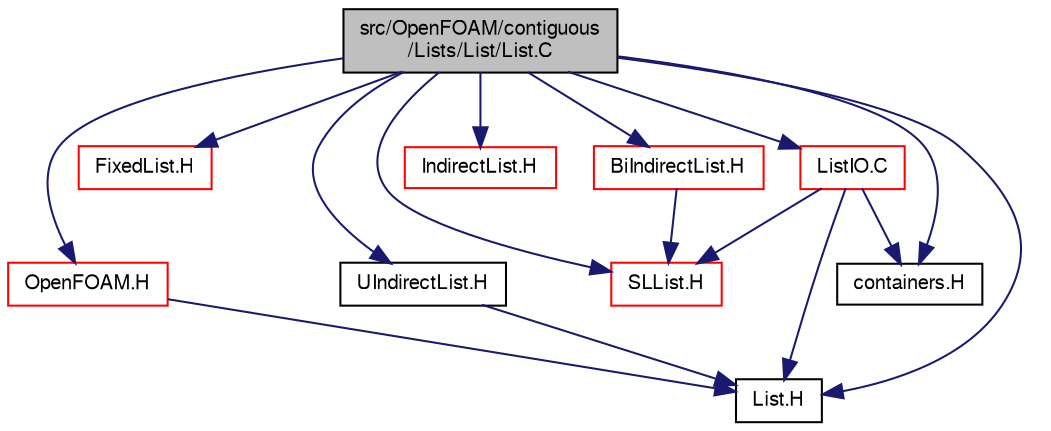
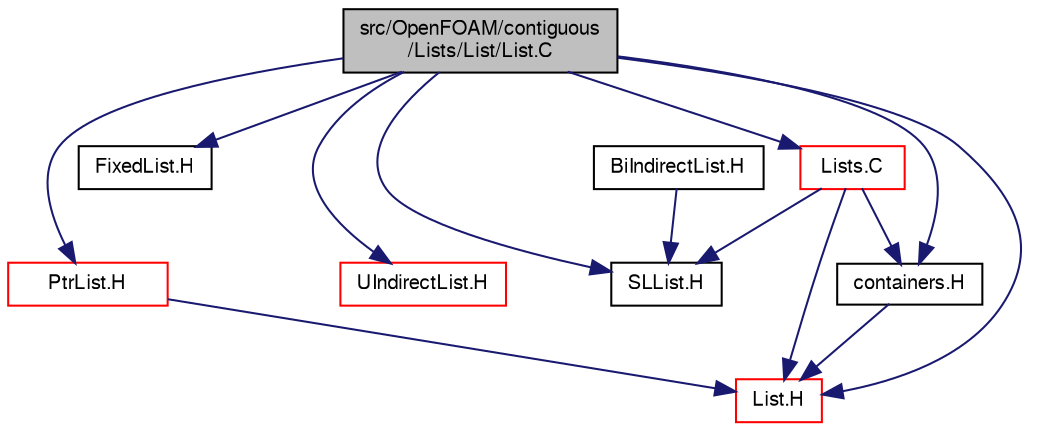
edge "src/OpenFOAM/contiguous /Lists/List/List.C" -> "BiIndirectList.H": removed
node "FixedList.H": color red -> black
node "IndirectList.H": removed
node "BiIndirectList.H": color red -> black
node "ListIO.C": label "ListIO.C" -> "Lists.C"
node "OpenFOAM.H": label "OpenFOAM.H" -> "PtrList.H"
node "UIndirectList.H": color black -> red
node "SLList.H": color red -> black
edge "UIndirectList.H" -> "List.H": now "containers.H" -> "List.H"
node "List.H": color black -> red
